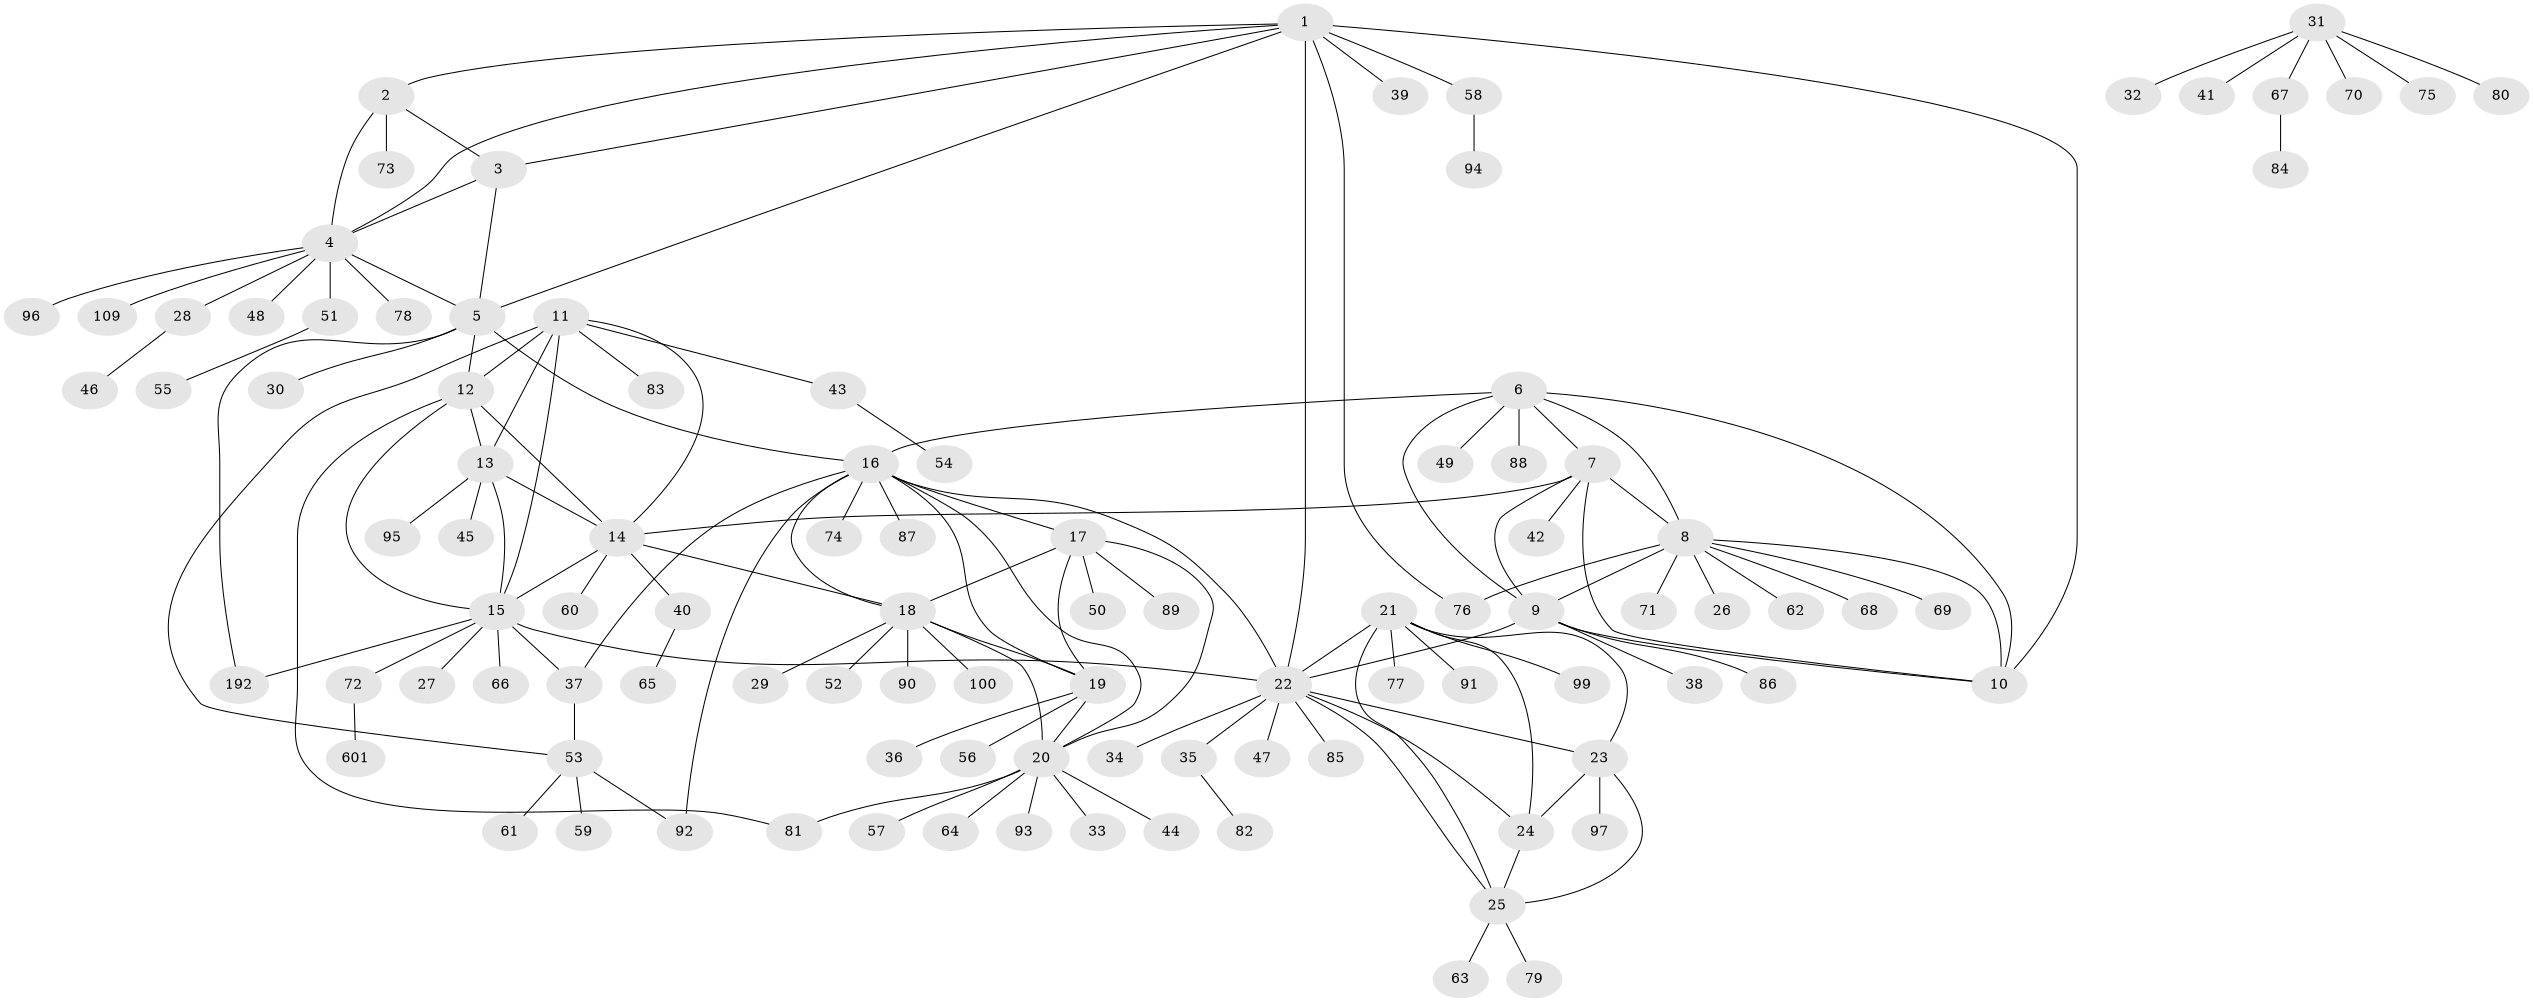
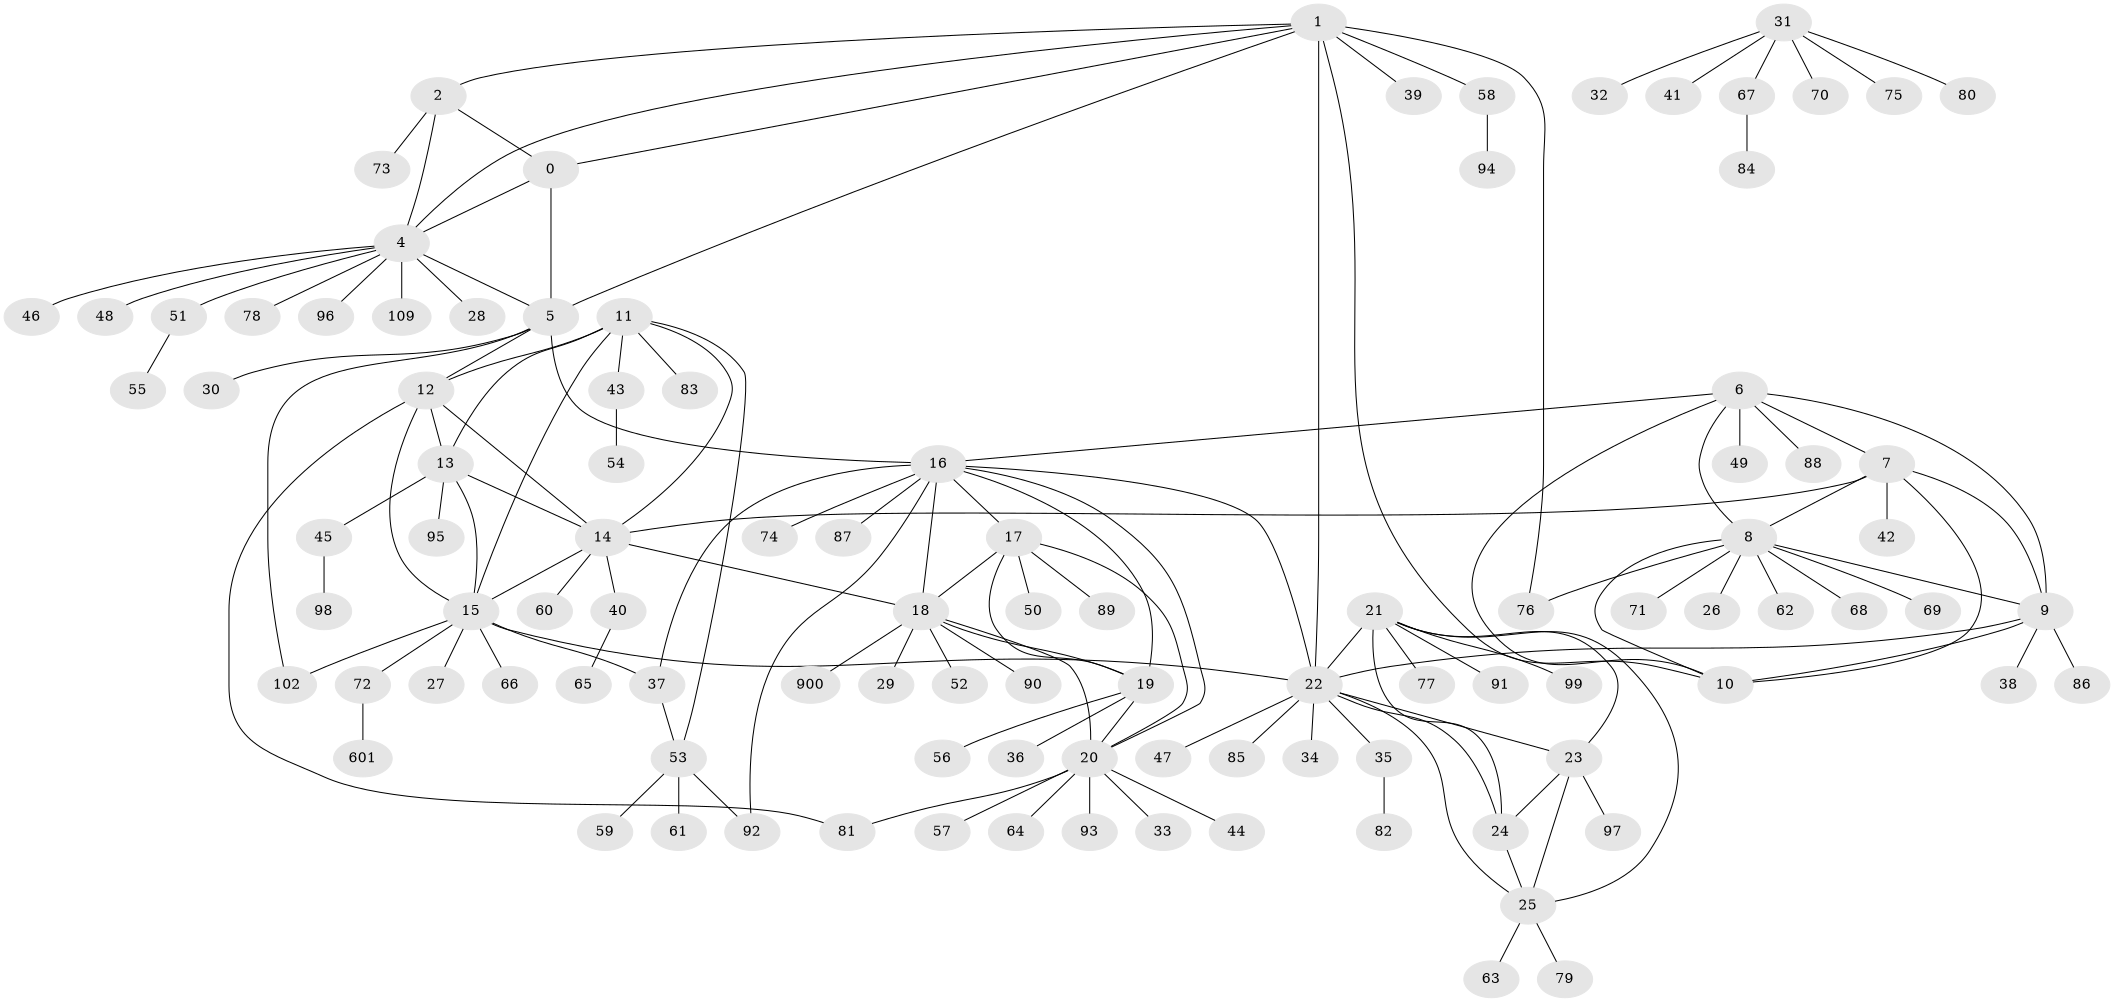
node "3": label "3" -> "0"
edge "28" -- "46": now "4" -- "46"
node "98": added
node "192": label "192" -> "102"
node "100": label "100" -> "900"
